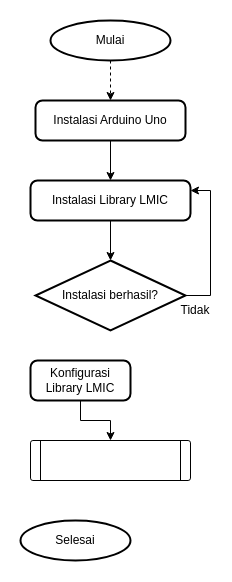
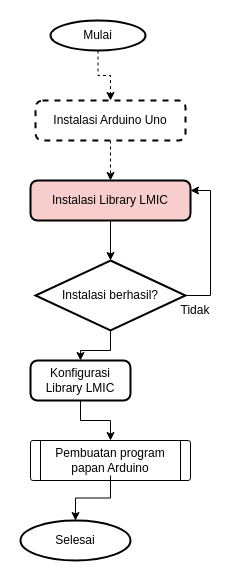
node "Mulai": size 120x40 -> 95x30
node "Instalasi Arduino Uno": style solid -> dashed
edge "Instalasi Arduino Uno" -> "Instalasi Library LMIC": style solid -> dashed
node "Instalasi Library LMIC": fillcolor #ffffff -> #f8cecc
edge "Instalasi berhasil?" -> "Konfigurasi Library LMIC": added
node "Pembuatan program papan Arduino": added
edge "Pembuatan program papan Arduino" -> "Selesai": added
